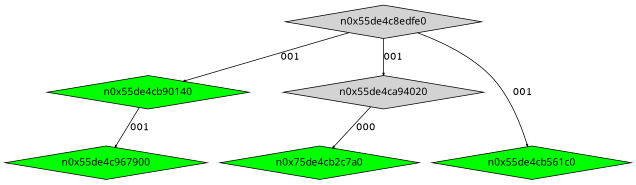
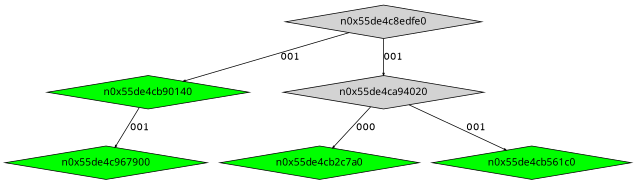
edge "n0x55de4c8edfe0" -> "n0x55de4cb561c0": now "n0x55de4ca94020" -> "n0x55de4cb561c0"
node "n0x75de4cb2c7a0": label "n0x75de4cb2c7a0" -> "n0x55de4cb2c7a0"
